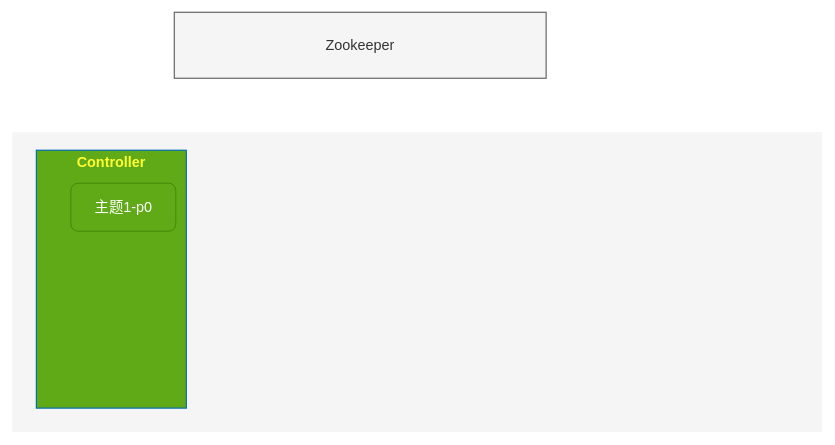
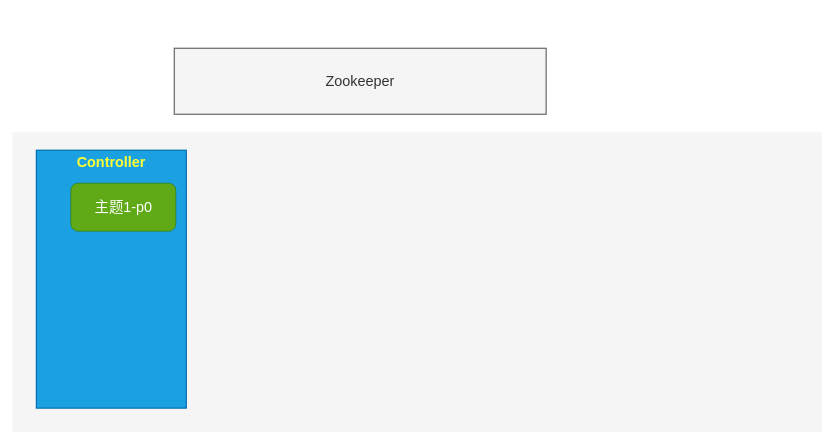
node "Zookeeper": moved (360, 45) -> (360, 81)
node "Controller": fillcolor #60a917 -> #1ba1e2
